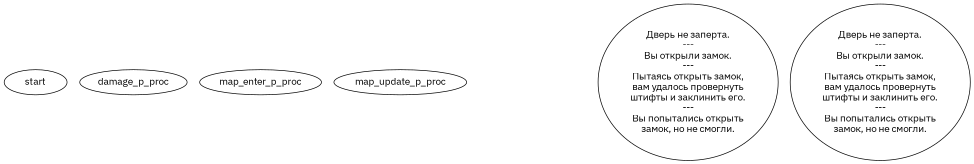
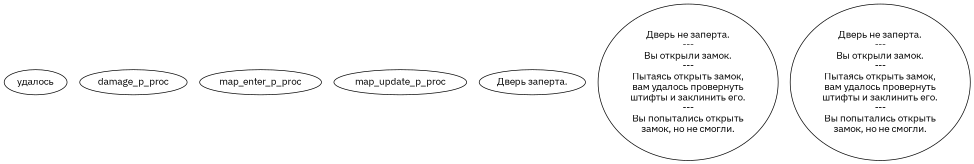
node "start": label "start" -> "удалось"
node "Дверь заперта.": added
